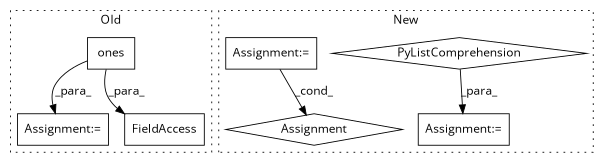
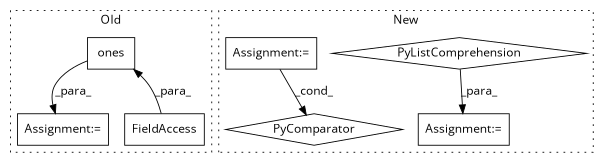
edge "ones" -> "FieldAccess": reversed
node "Assignment": label "Assignment" -> "PyComparator"
